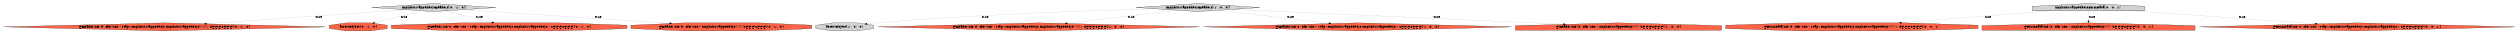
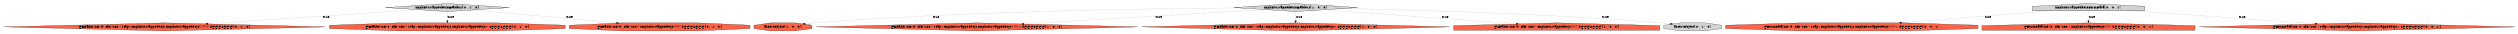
edge "implicitSwappedPojoHeaders['0', '1', '0']" -> "assertObject['0', '1', '0']": now "implicitSwappedPojoHeaders['1', '0', '0']" -> "assertObject['0', '1', '0']"
node "assertObject['0', '1', '0']": fillcolor tomato -> lightgray
node "assertObject['1', '0', '0']": fillcolor lightgray -> tomato
